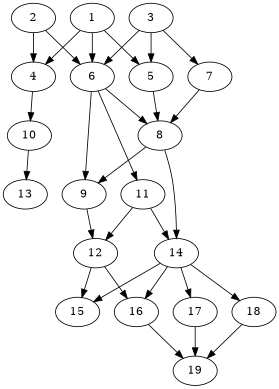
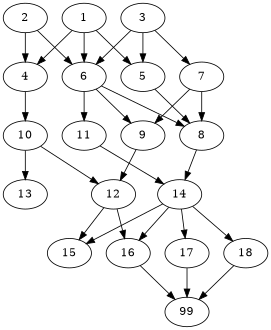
edge "8" -> "9": now "7" -> "9"
edge "11" -> "12": now "10" -> "12"
node "19": label "19" -> "99"
